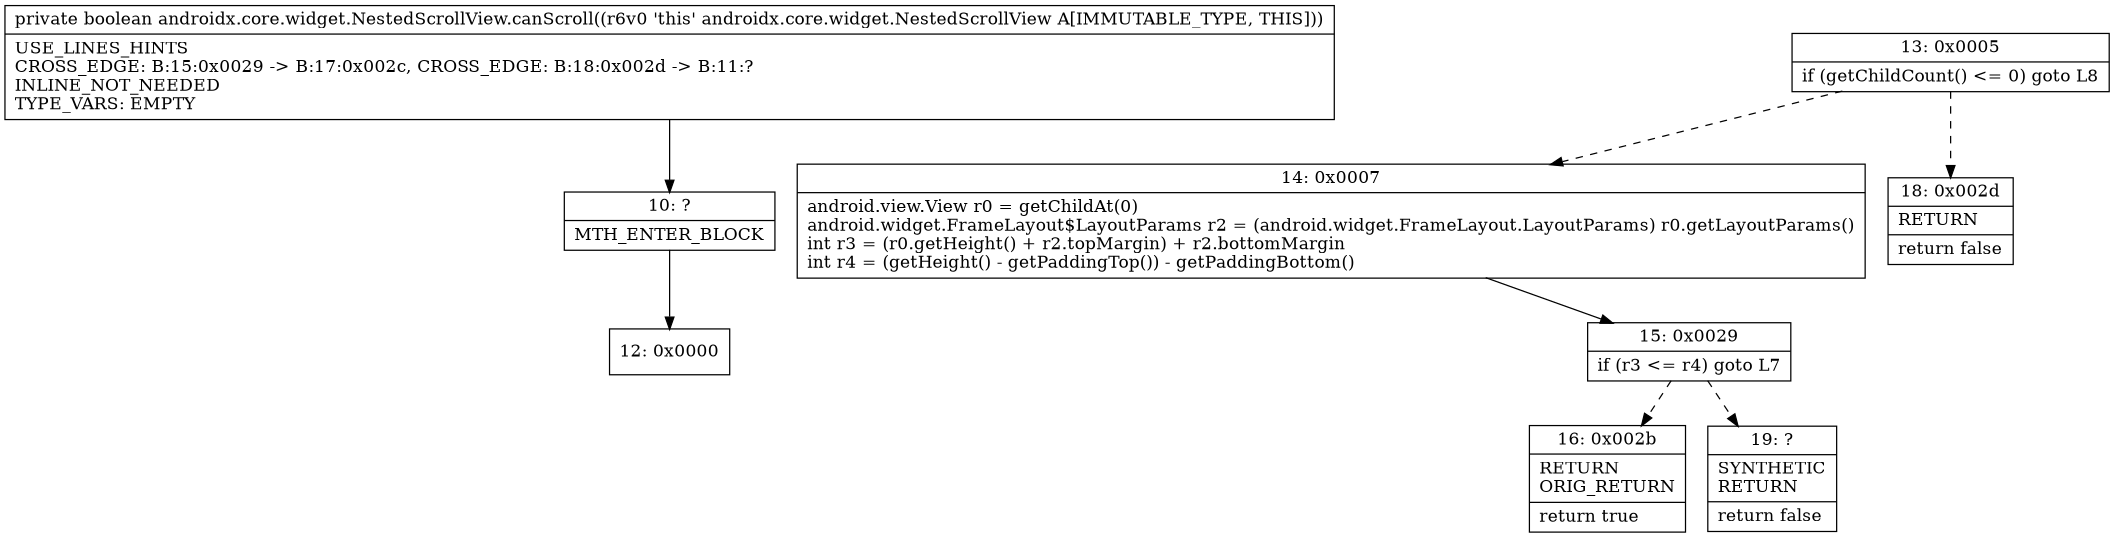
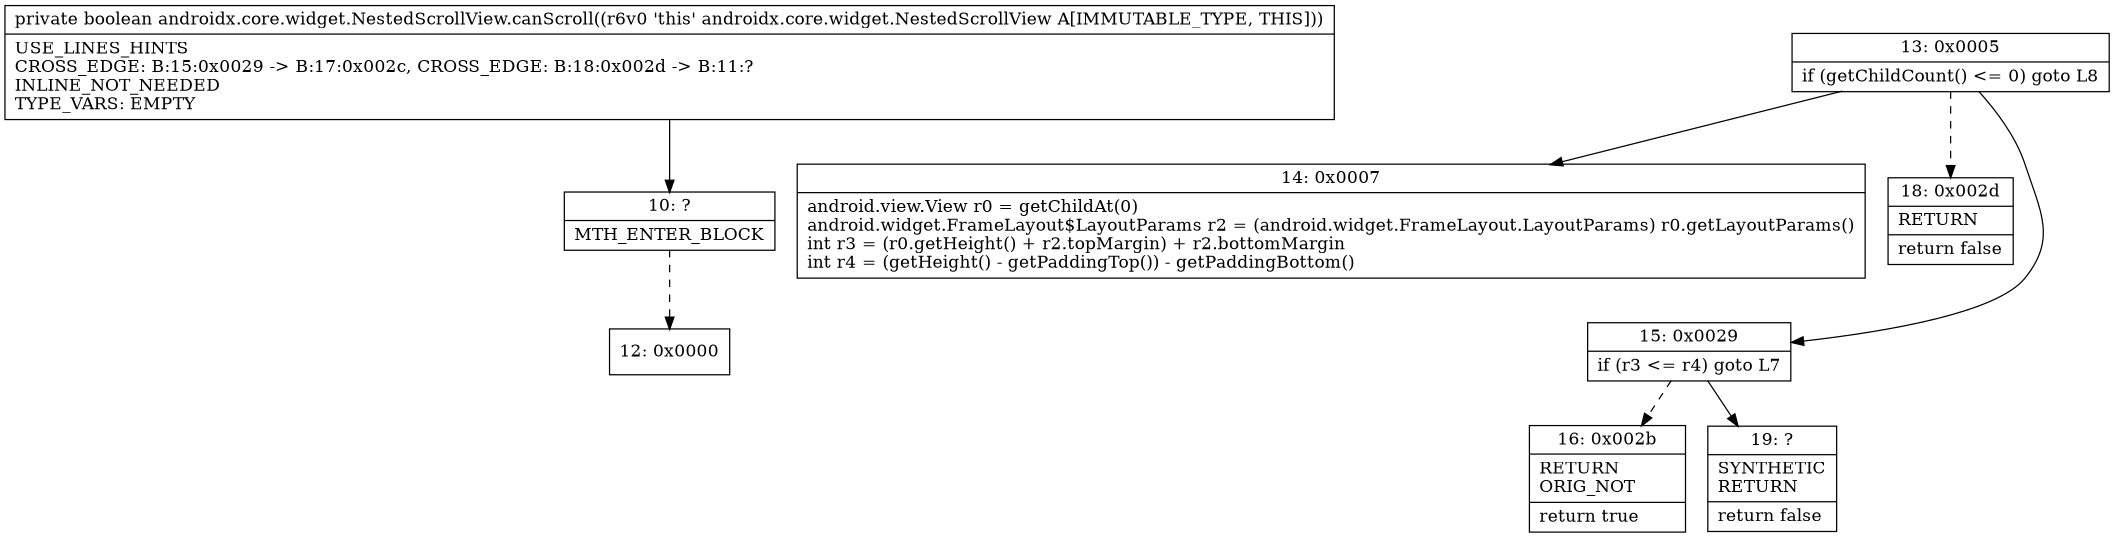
edge "13: 0x0005" -> "14: 0x0007": style dashed -> solid
edge "10: ?" -> "12: 0x0000": style solid -> dashed
edge "14: 0x0007" -> "15: 0x0029": now "13: 0x0005" -> "15: 0x0029"
edge "15: 0x0029" -> "19: ?": style dashed -> solid
node "16: 0x002b": text "ORIG_RETURN" -> "ORIG_NOT"
